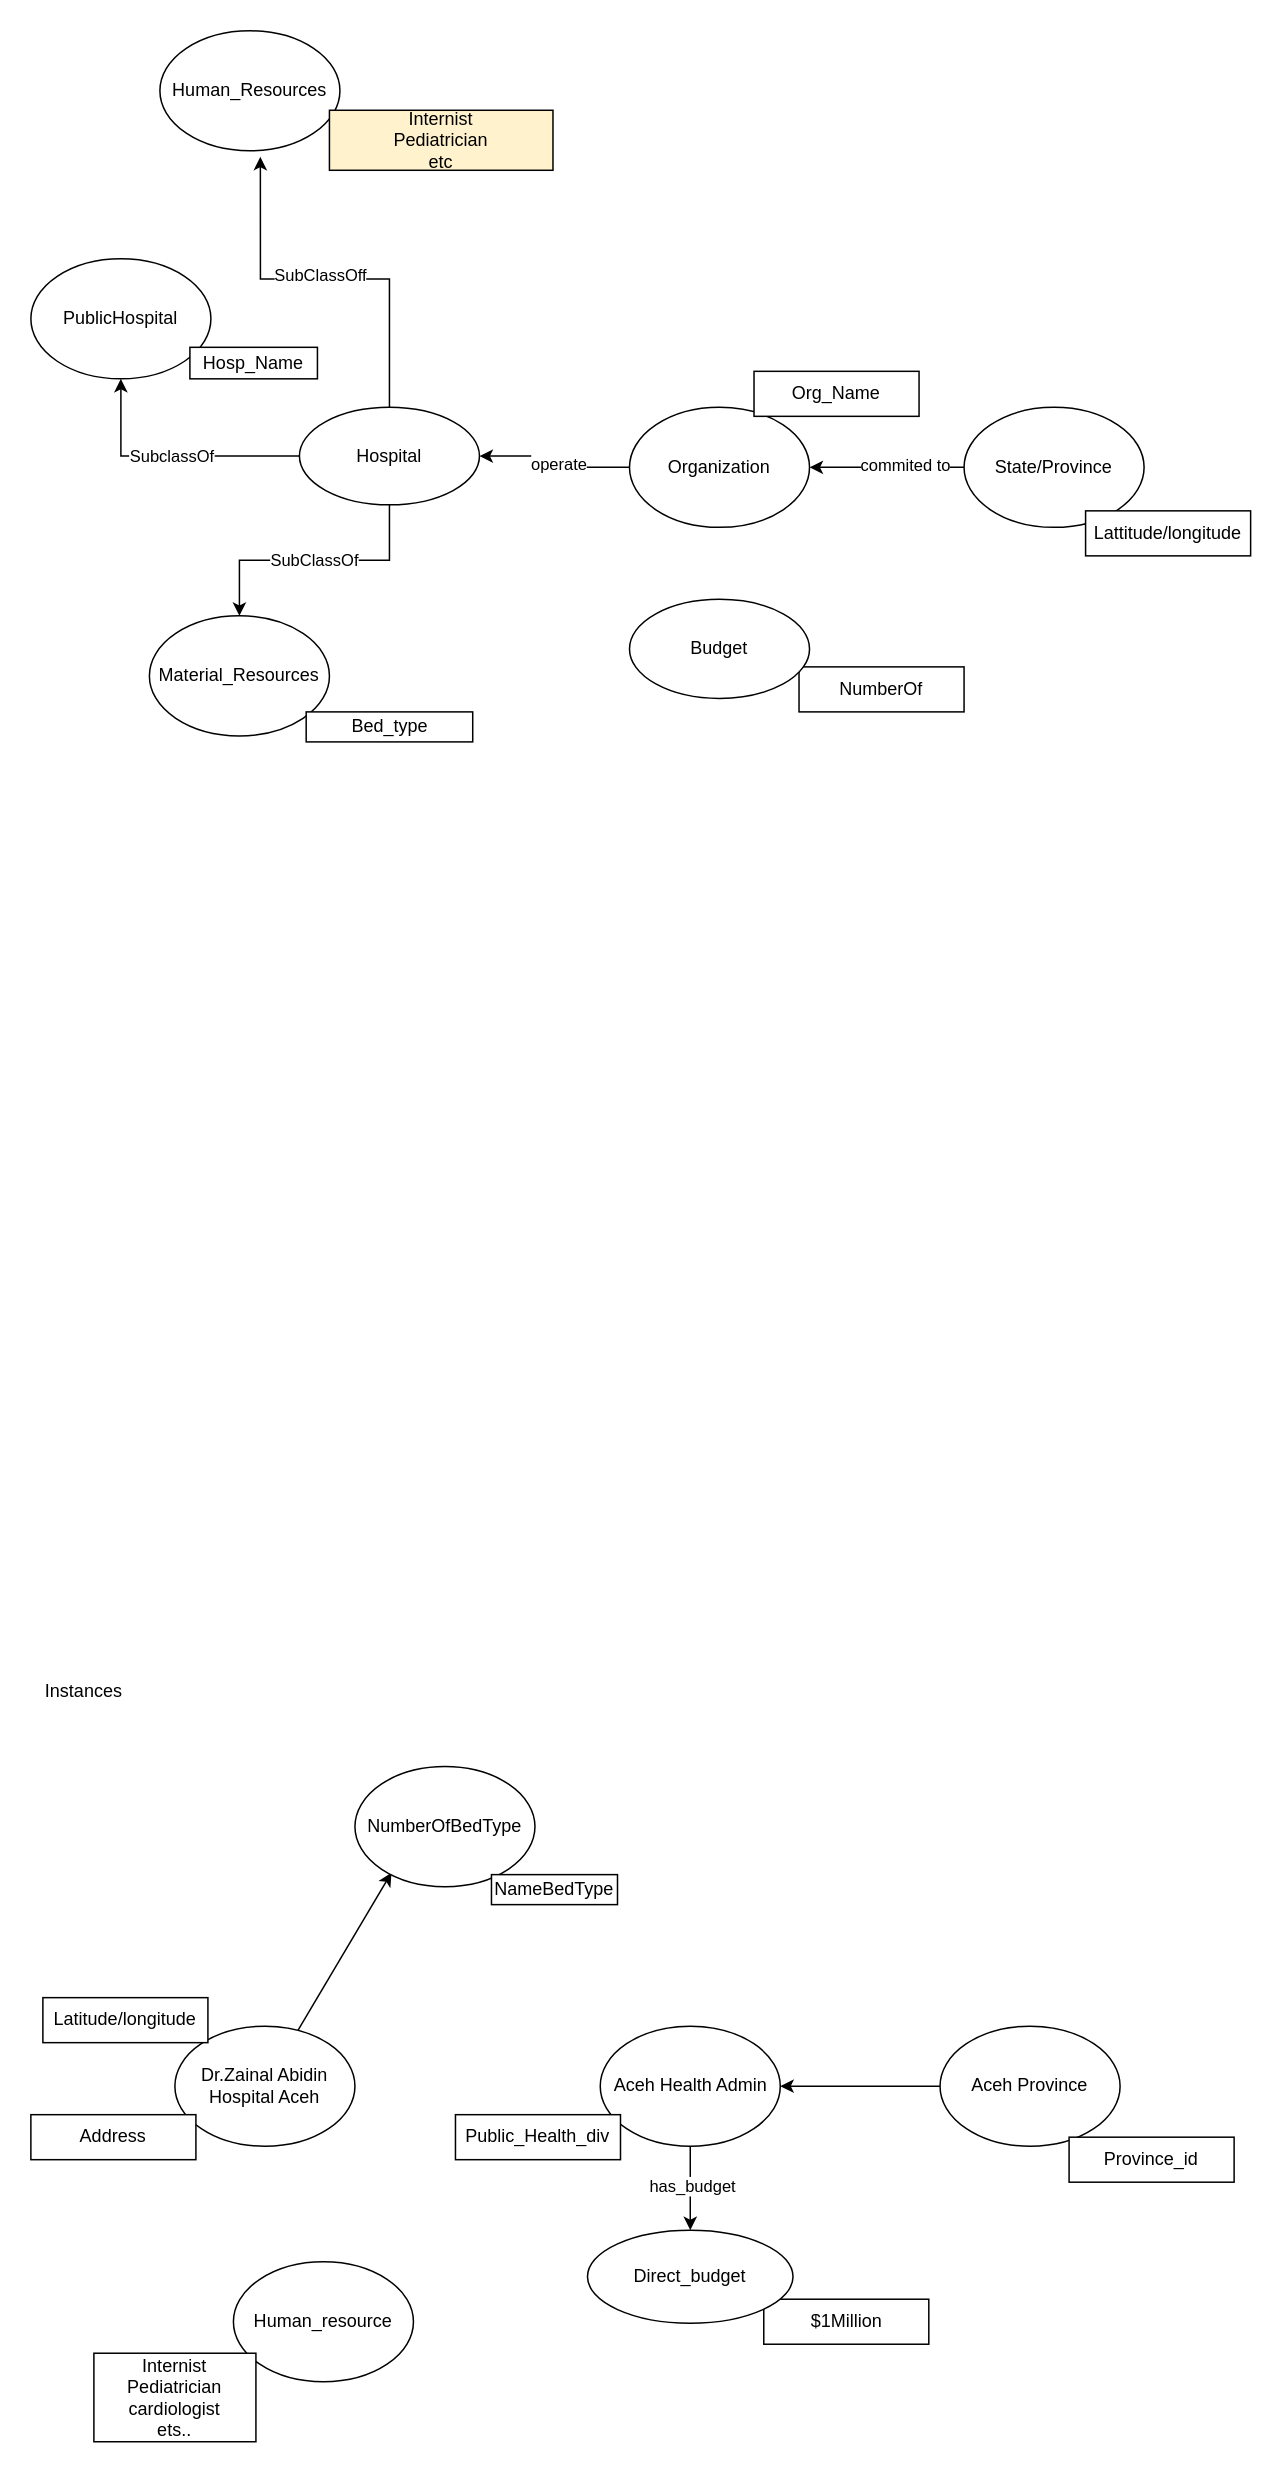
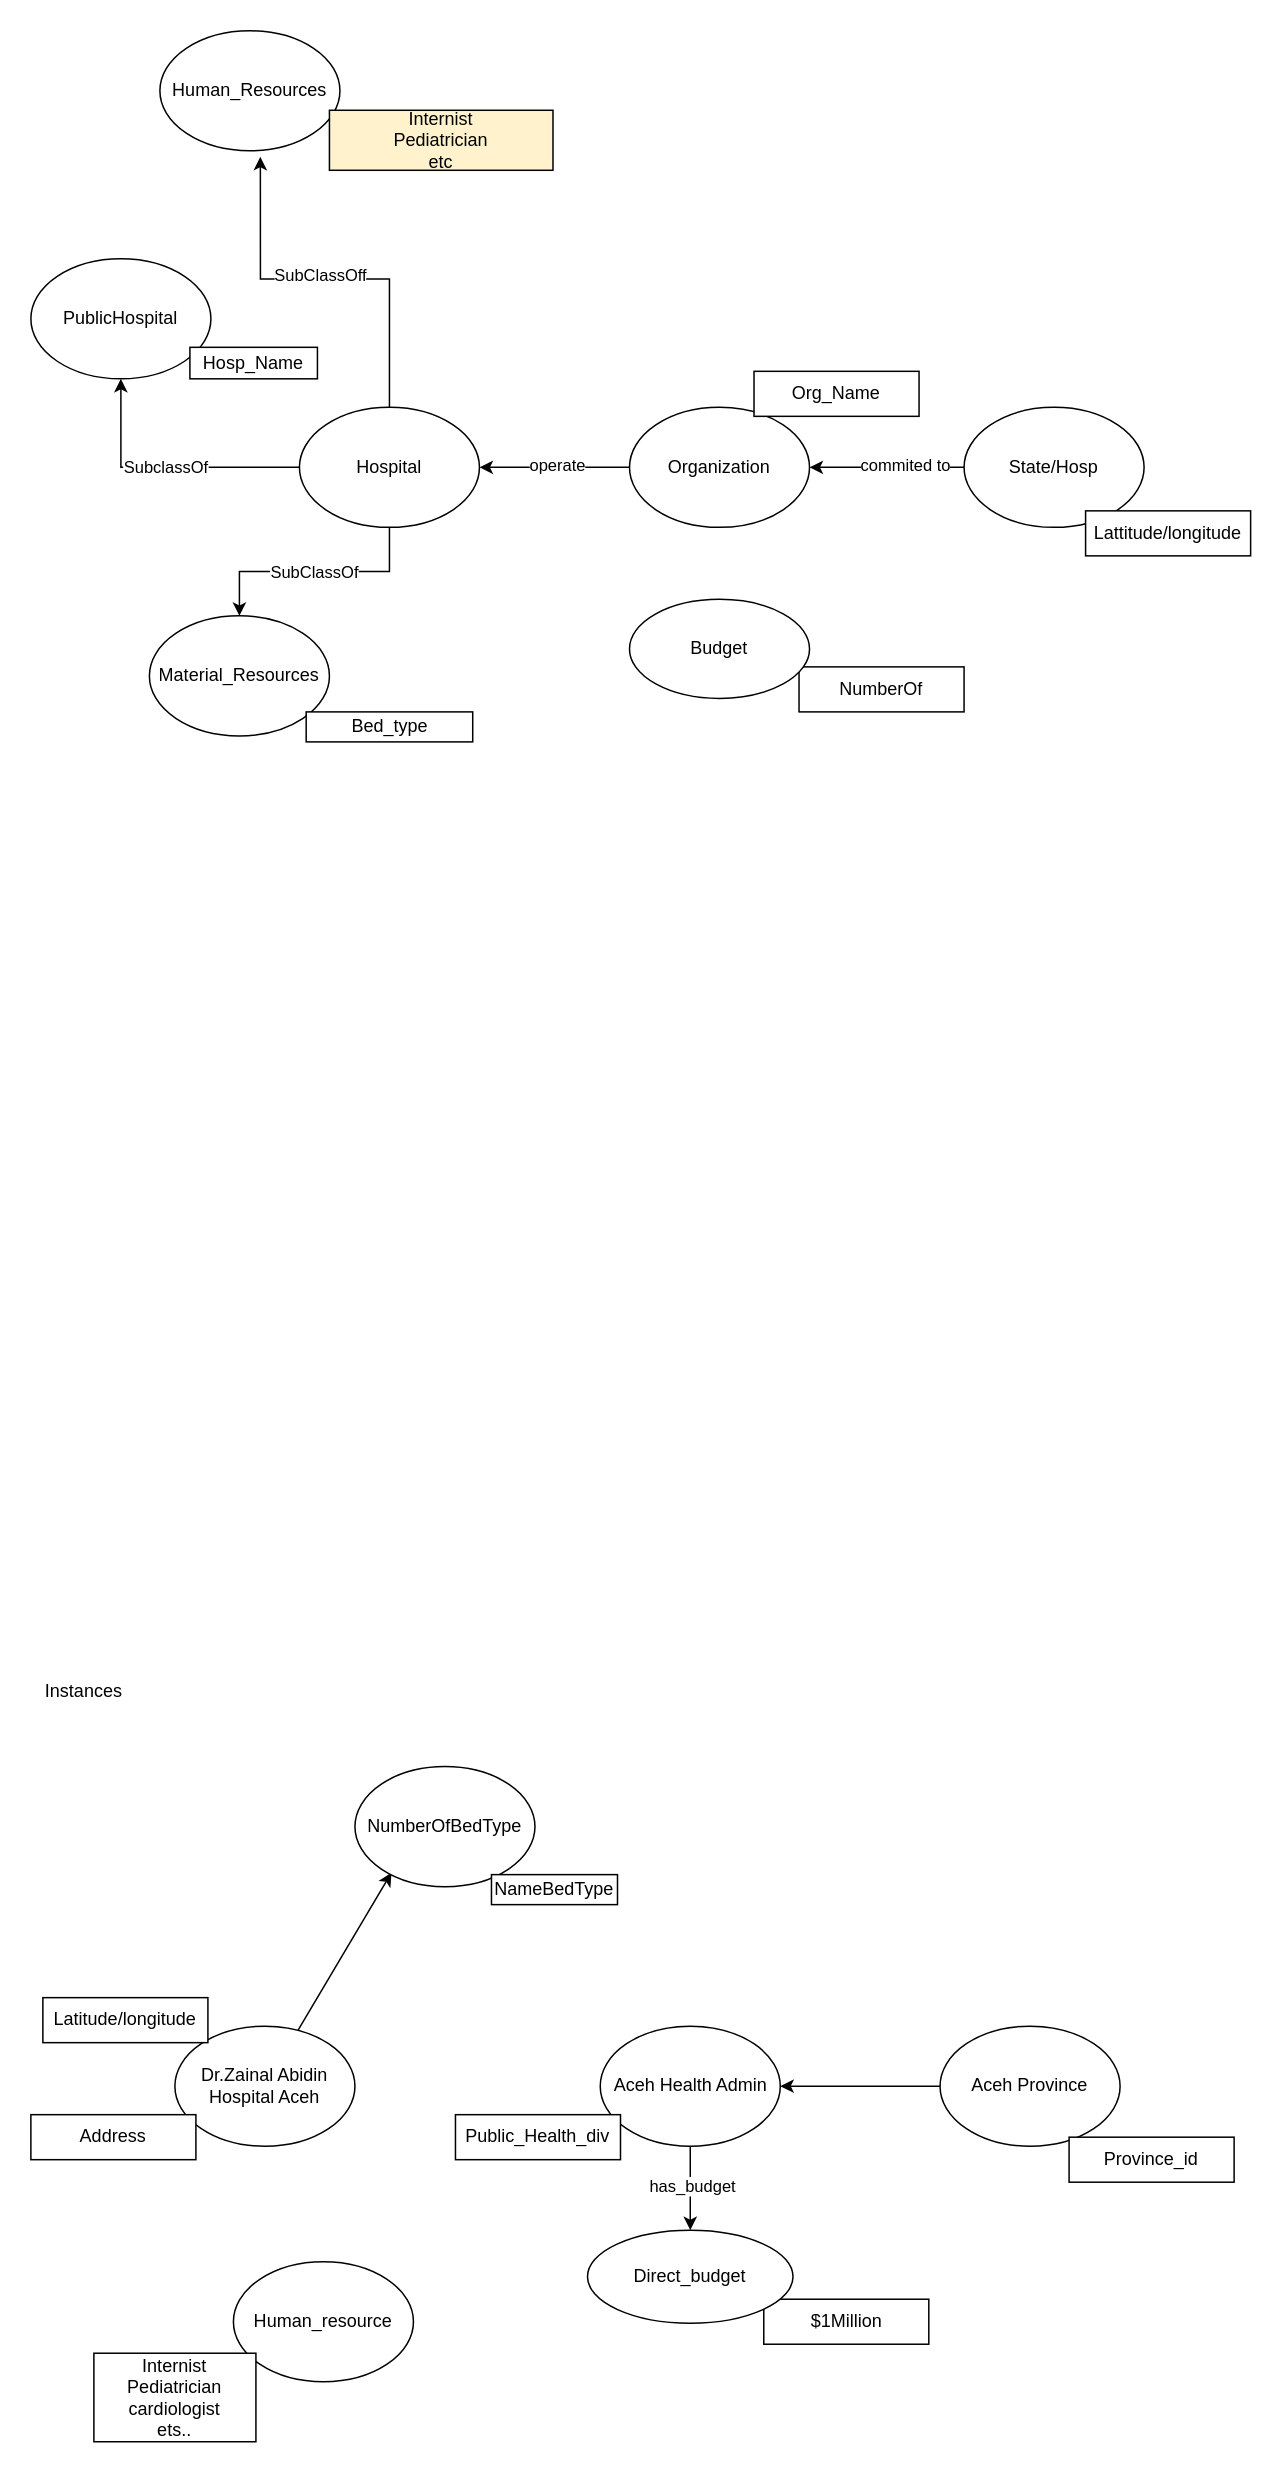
node "Hospital": size 180x98 -> 180x120
node "State/Province": label "State/Province" -> "State/Hosp"
